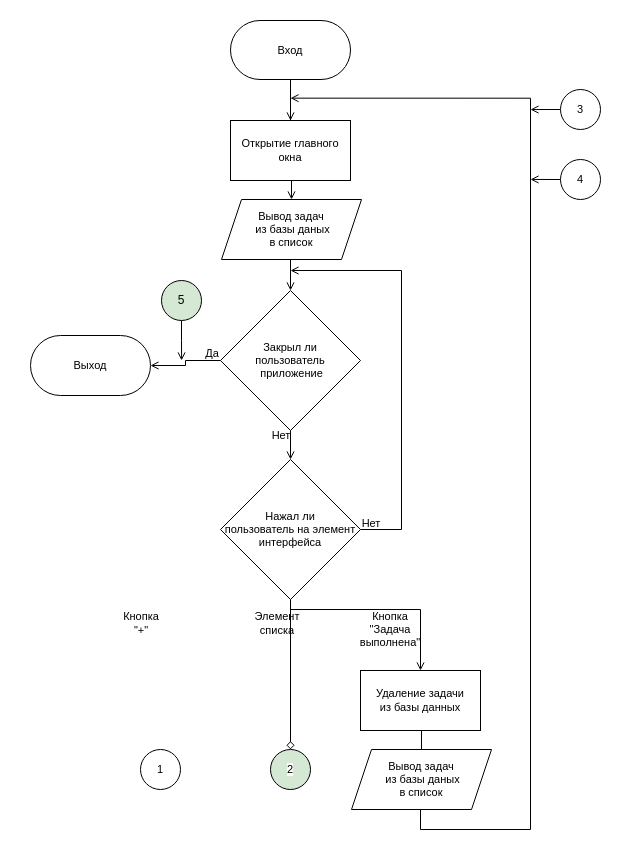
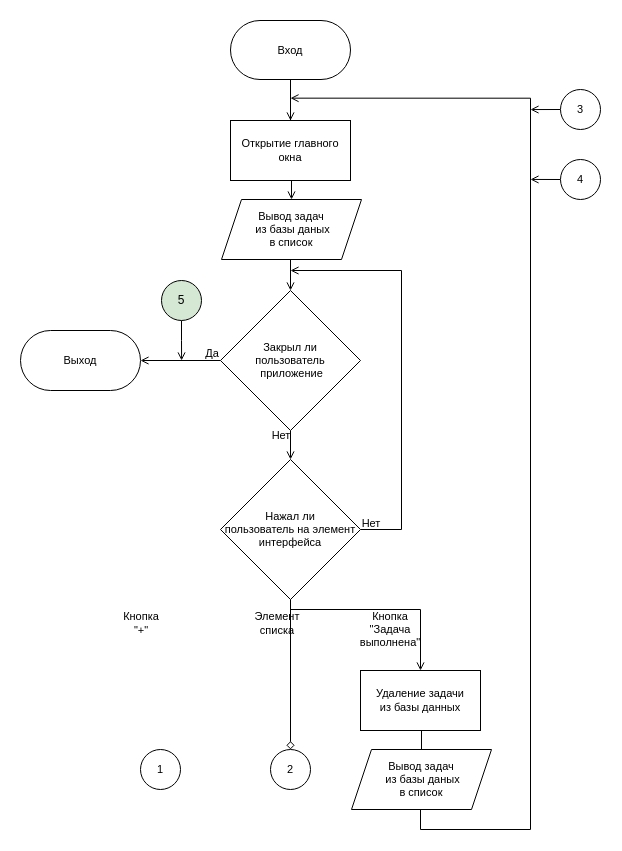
node "Выход": moved (91, 366) -> (81, 361)
node "2": fillcolor #d5e8d4 -> #ffffff
